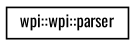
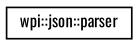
node "wpi::wpi::parser": label "wpi::wpi::parser" -> "wpi::json::parser"
